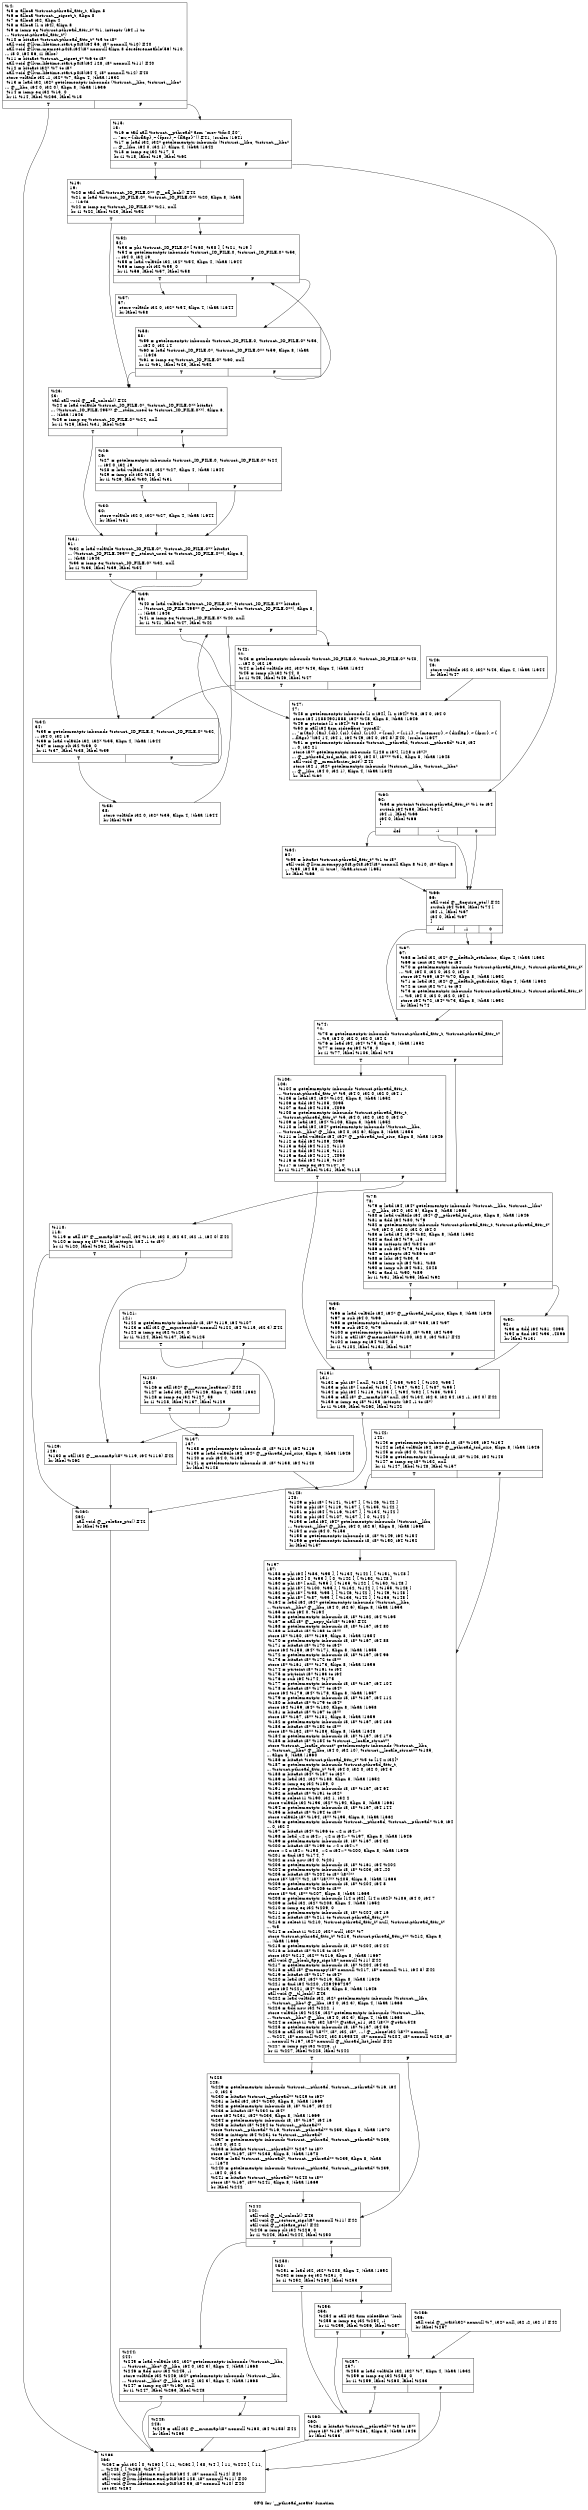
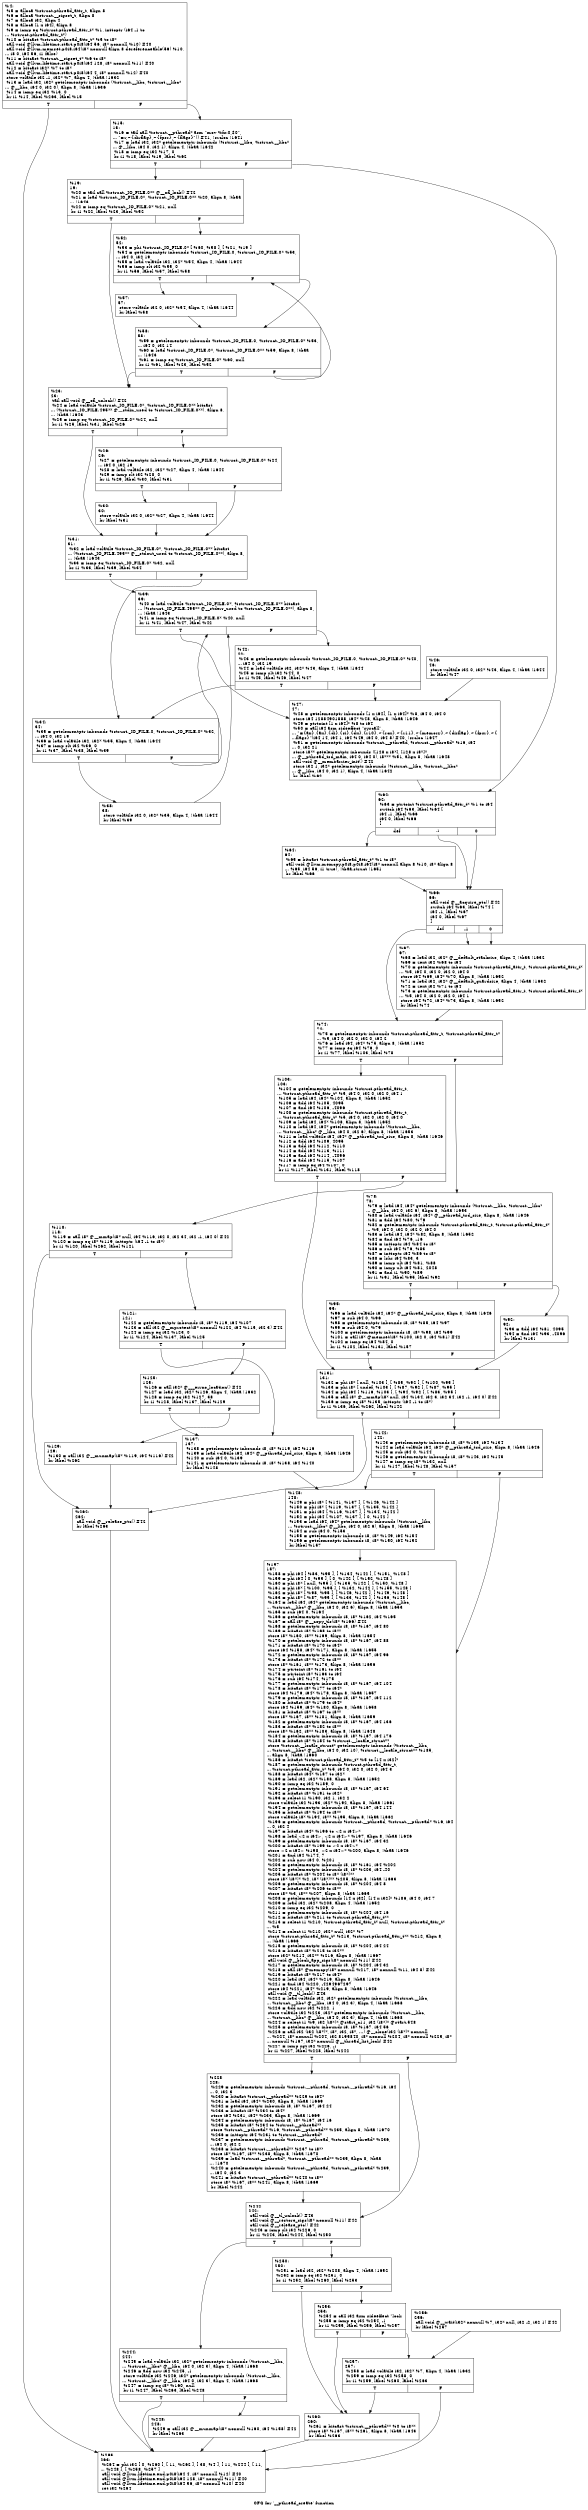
edge "%118:" -> "%129:": now "%118:" -> "%121:"
